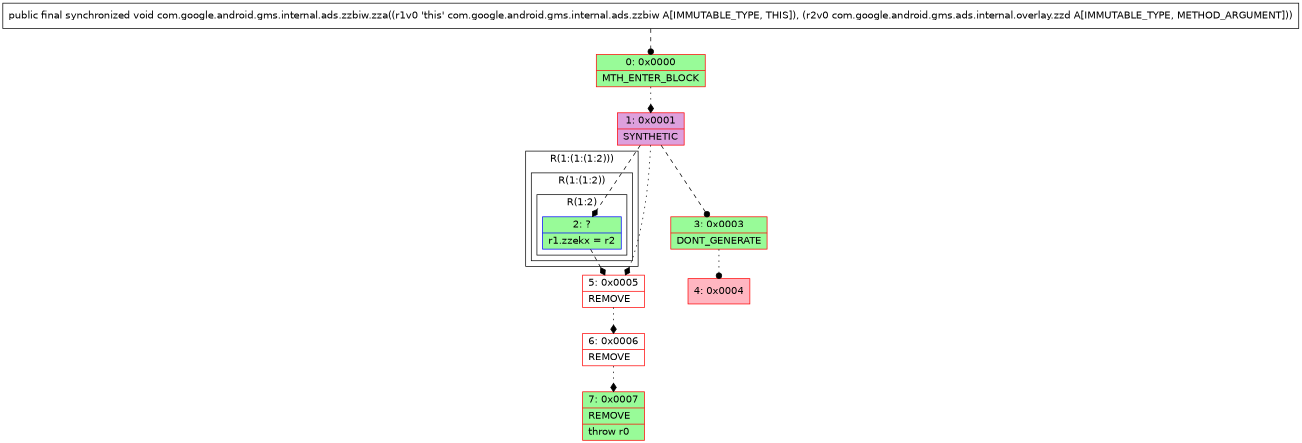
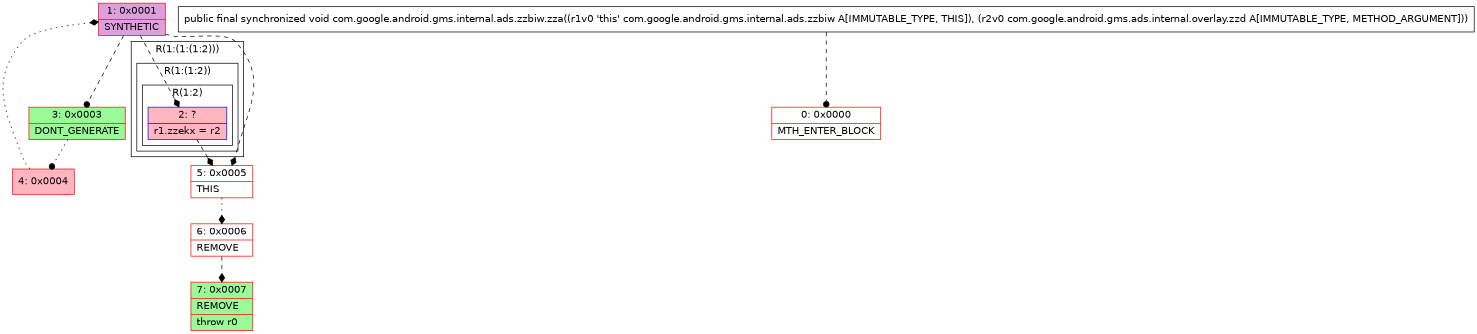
node "0: 0x0000": fillcolor palegreen -> white
edge "0: 0x0000" -> "1: 0x0001": now "4: 0x0004" -> "1: 0x0001"
edge "1: 0x0001" -> "5: 0x0005": style dotted -> dashed
node "2: ?": fillcolor palegreen -> lightpink
node "5: 0x0005": text "REMOVE" -> "THIS"
edge "6: 0x0006" -> "7: 0x0007": style dotted -> dashed
